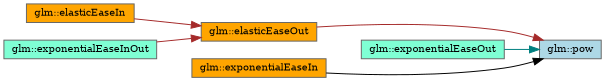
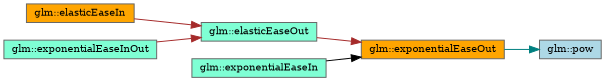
edge "glm::elasticEaseOut" -> "glm::pow": now "glm::elasticEaseOut" -> "glm::exponentialEaseOut"
node "glm::elasticEaseOut": fillcolor orange -> aquamarine
node "glm::exponentialEaseOut": fillcolor aquamarine -> orange
node "glm::exponentialEaseIn": fillcolor orange -> aquamarine
edge "glm::exponentialEaseIn" -> "glm::pow": now "glm::exponentialEaseIn" -> "glm::exponentialEaseOut"
